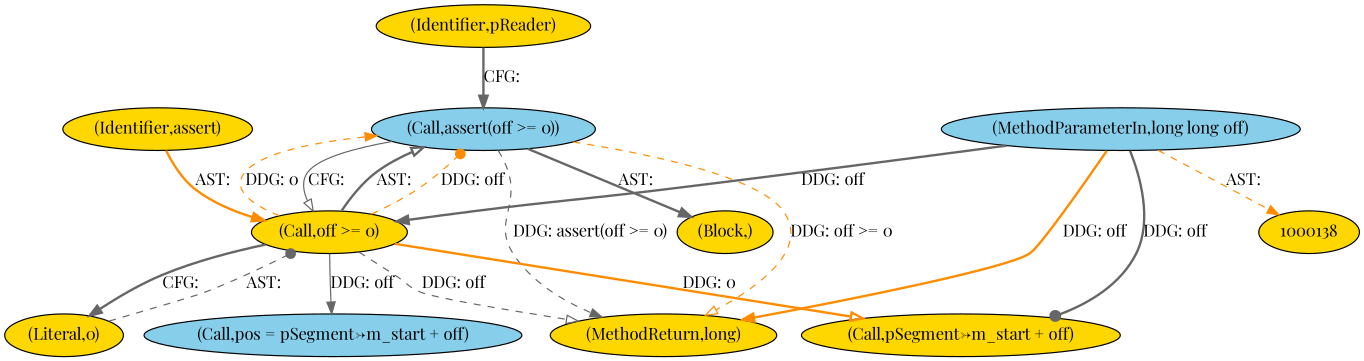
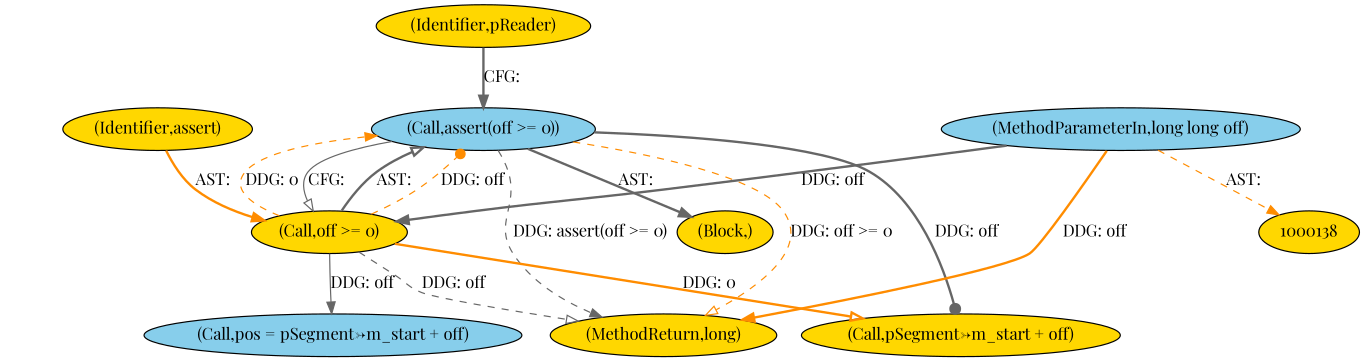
edge "(MethodParameterIn,long long off)" -> "(Call,pSegment->m_start + off)": now "(Call,assert(off >= 0))" -> "(Call,pSegment->m_start + off)"
node "(Literal,0)": removed
